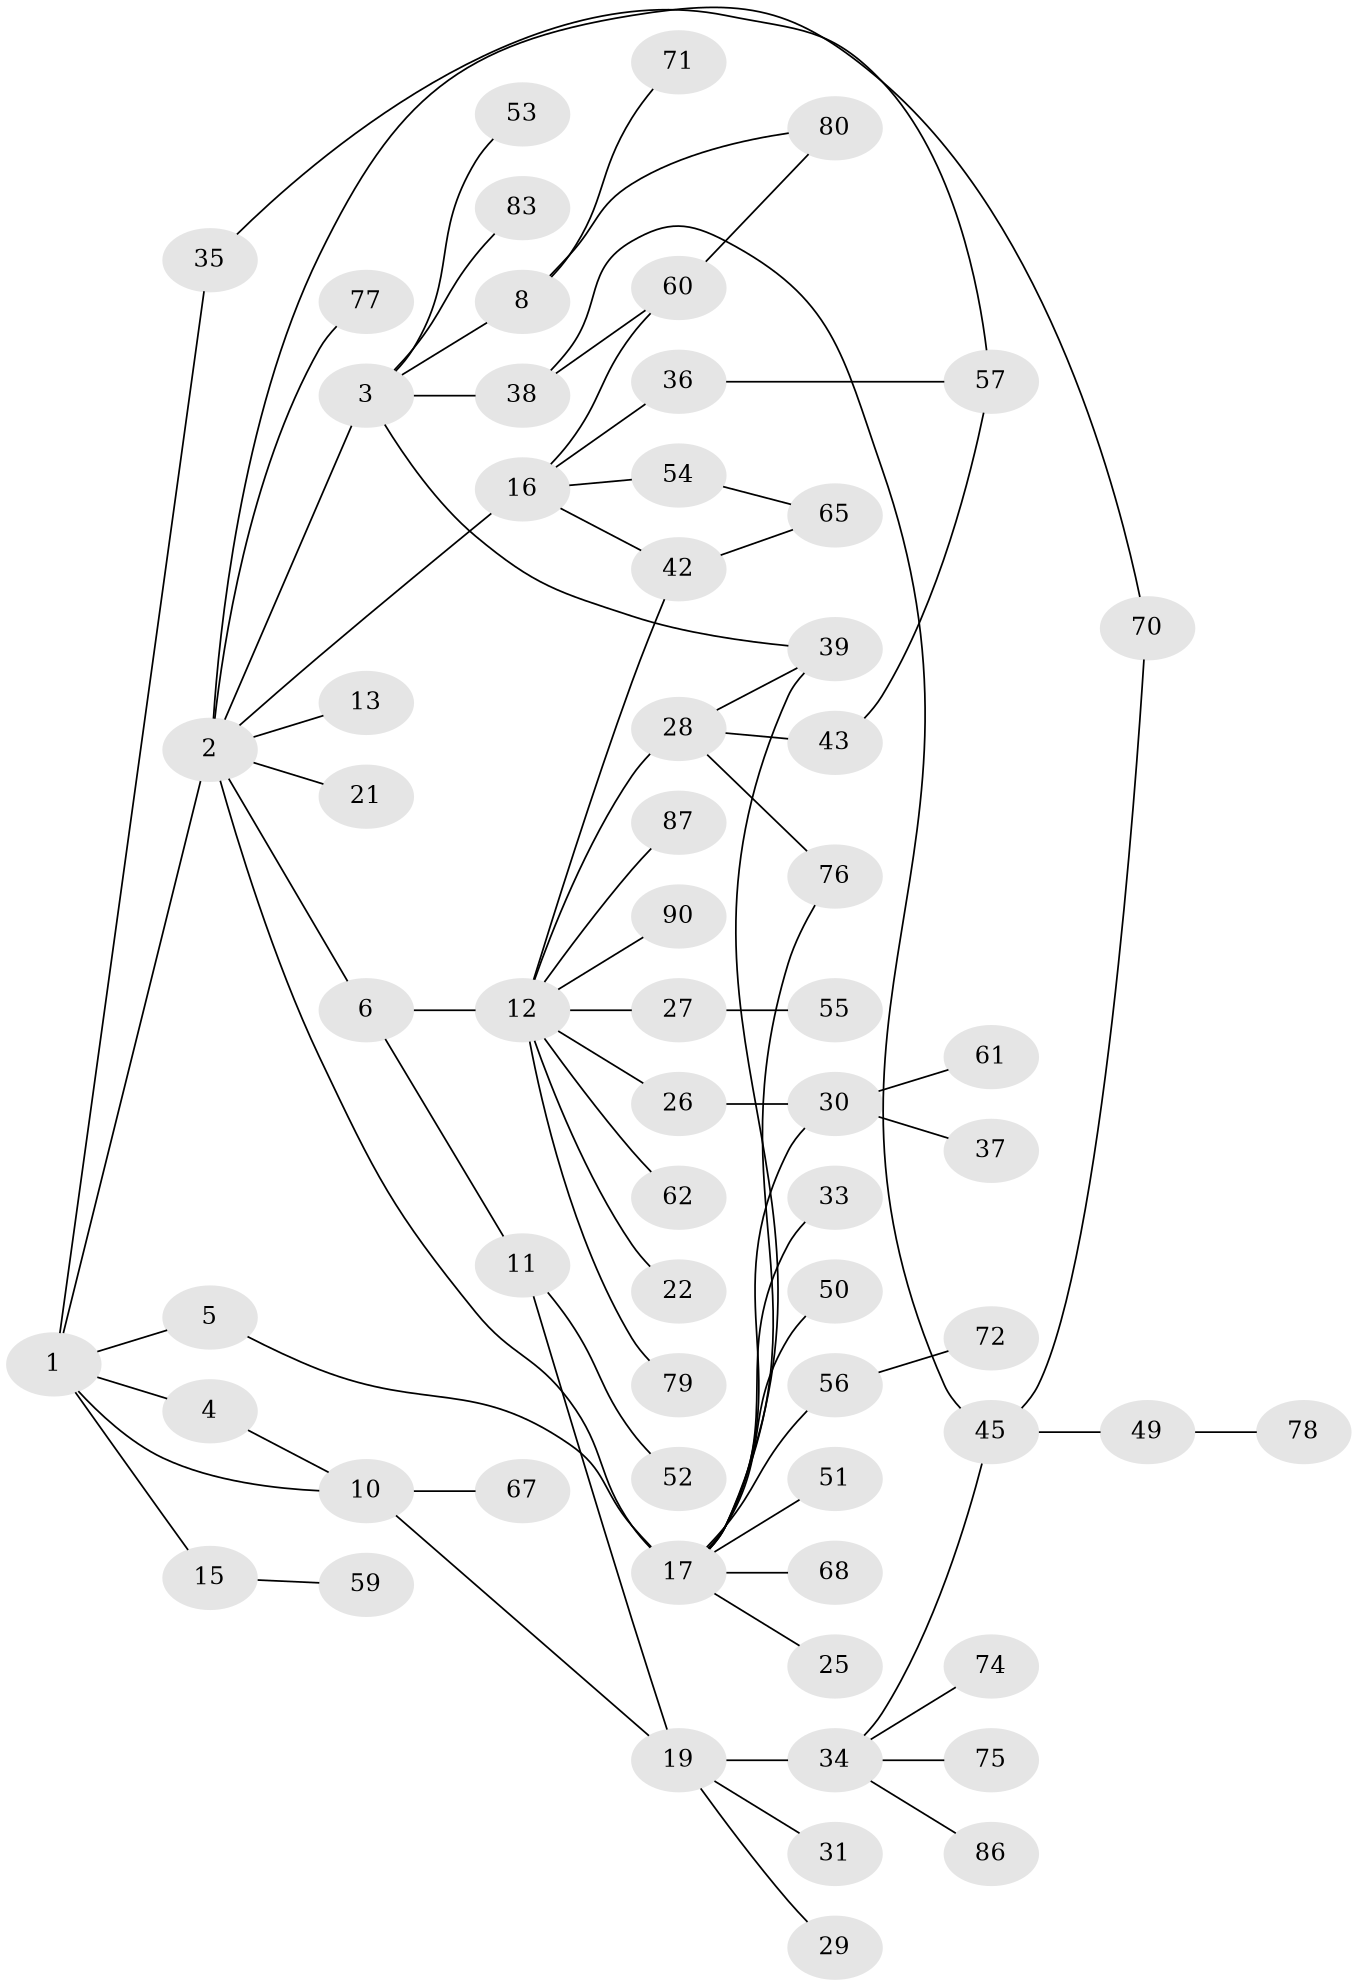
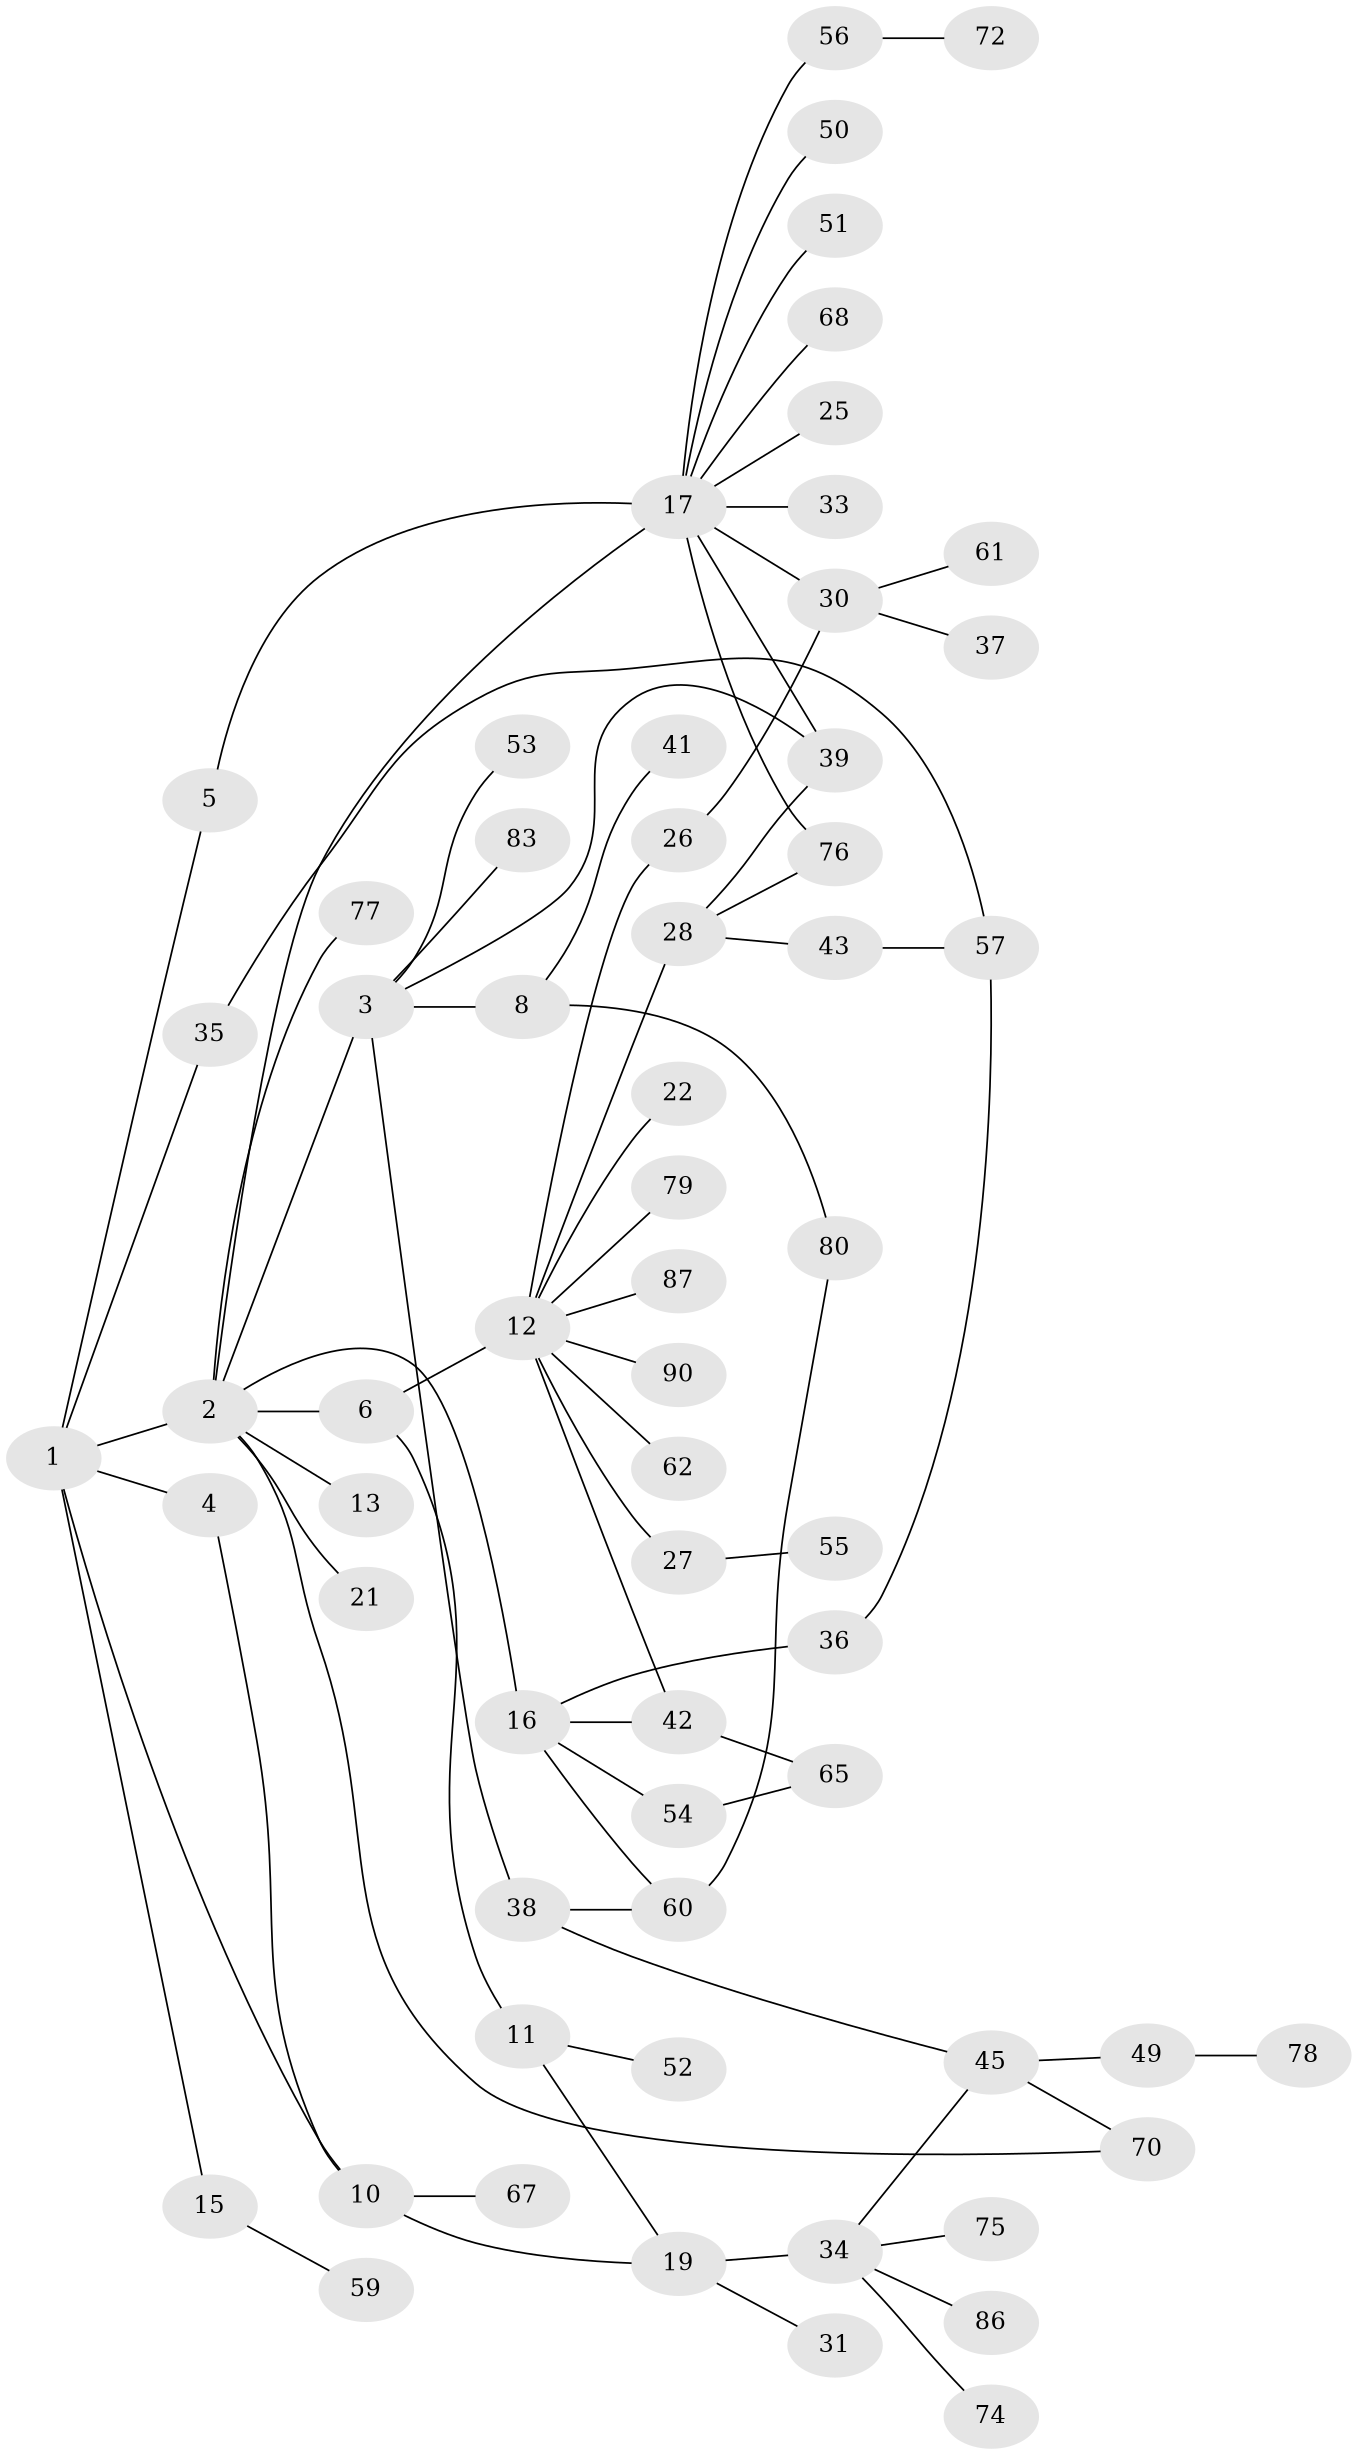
node "71": label "71" -> "41"
node "29": removed
